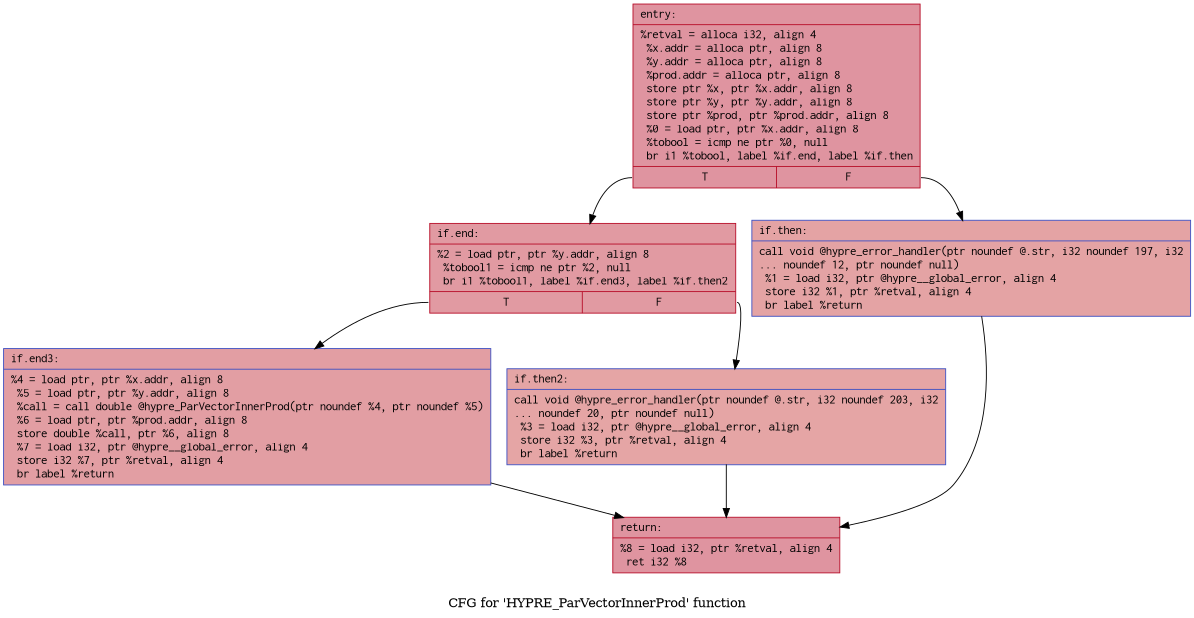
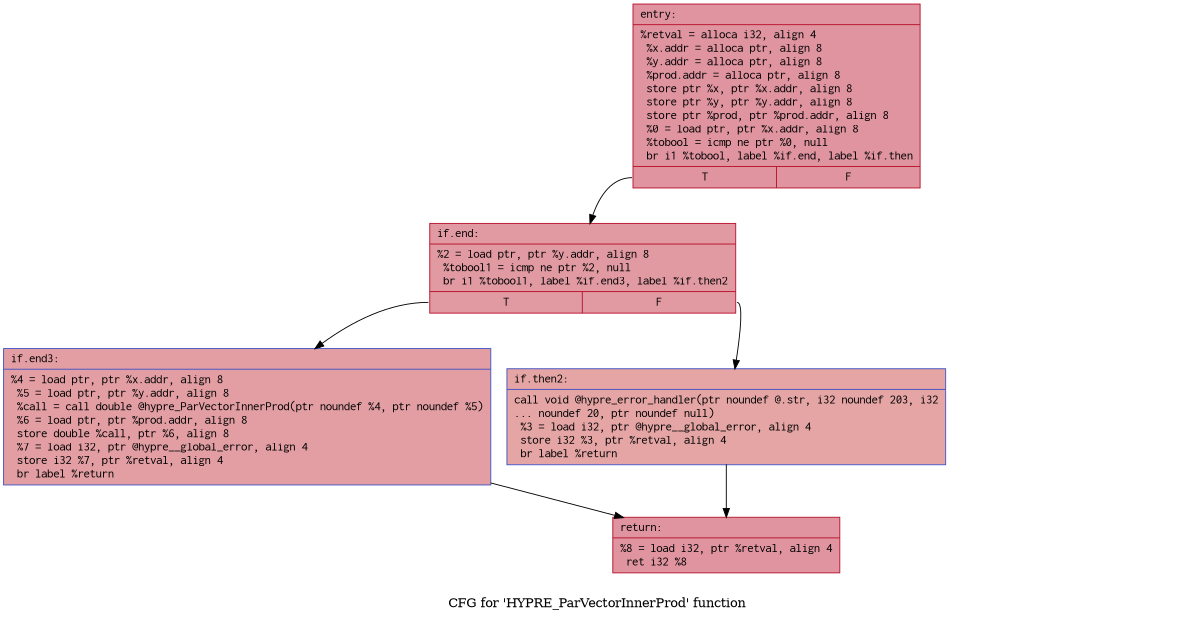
node "if.then:": removed
